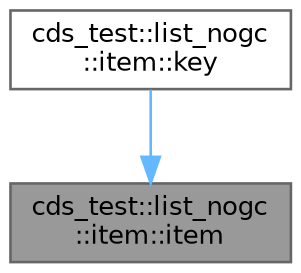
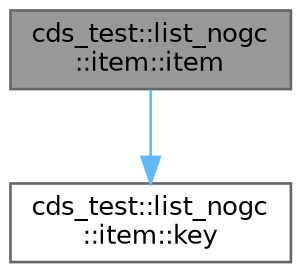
edge "cds_test::list_nogc ::item::key" -> "cds_test::list_nogc ::item::item": reversed
